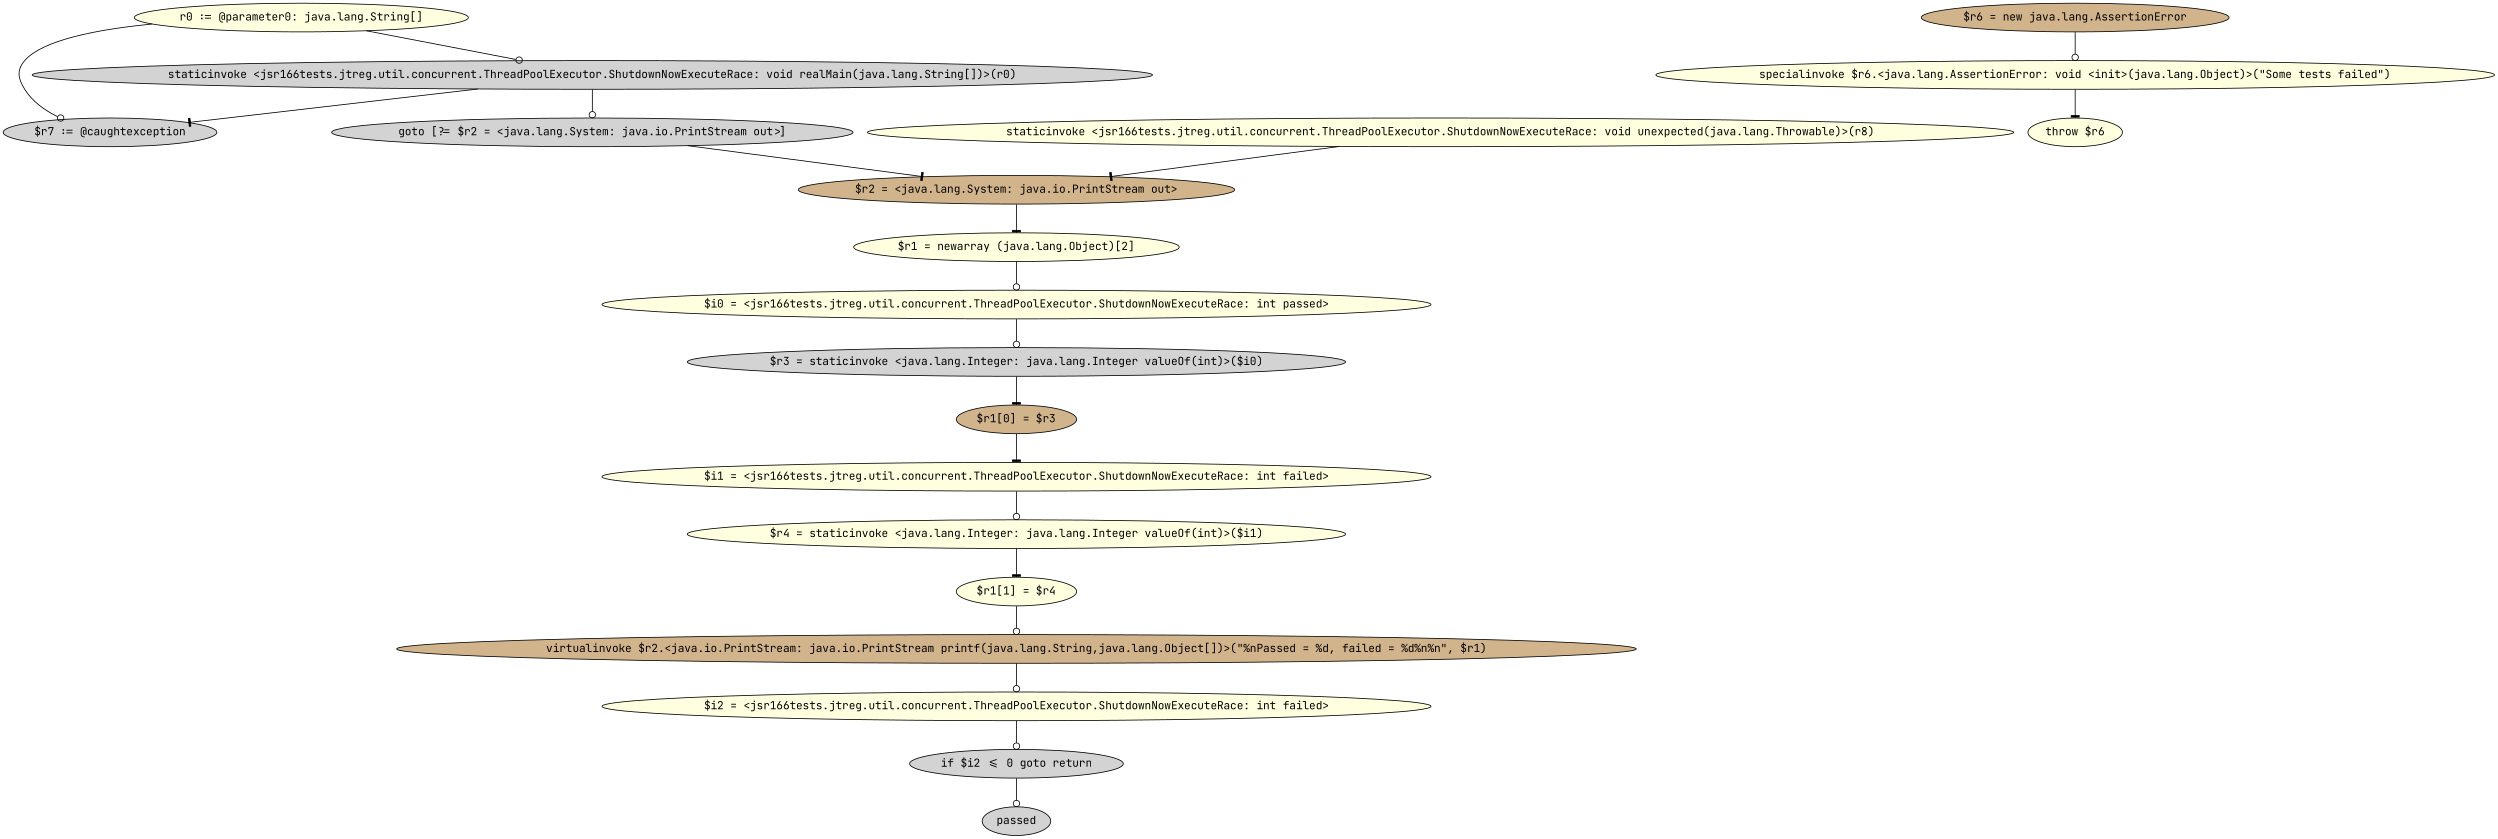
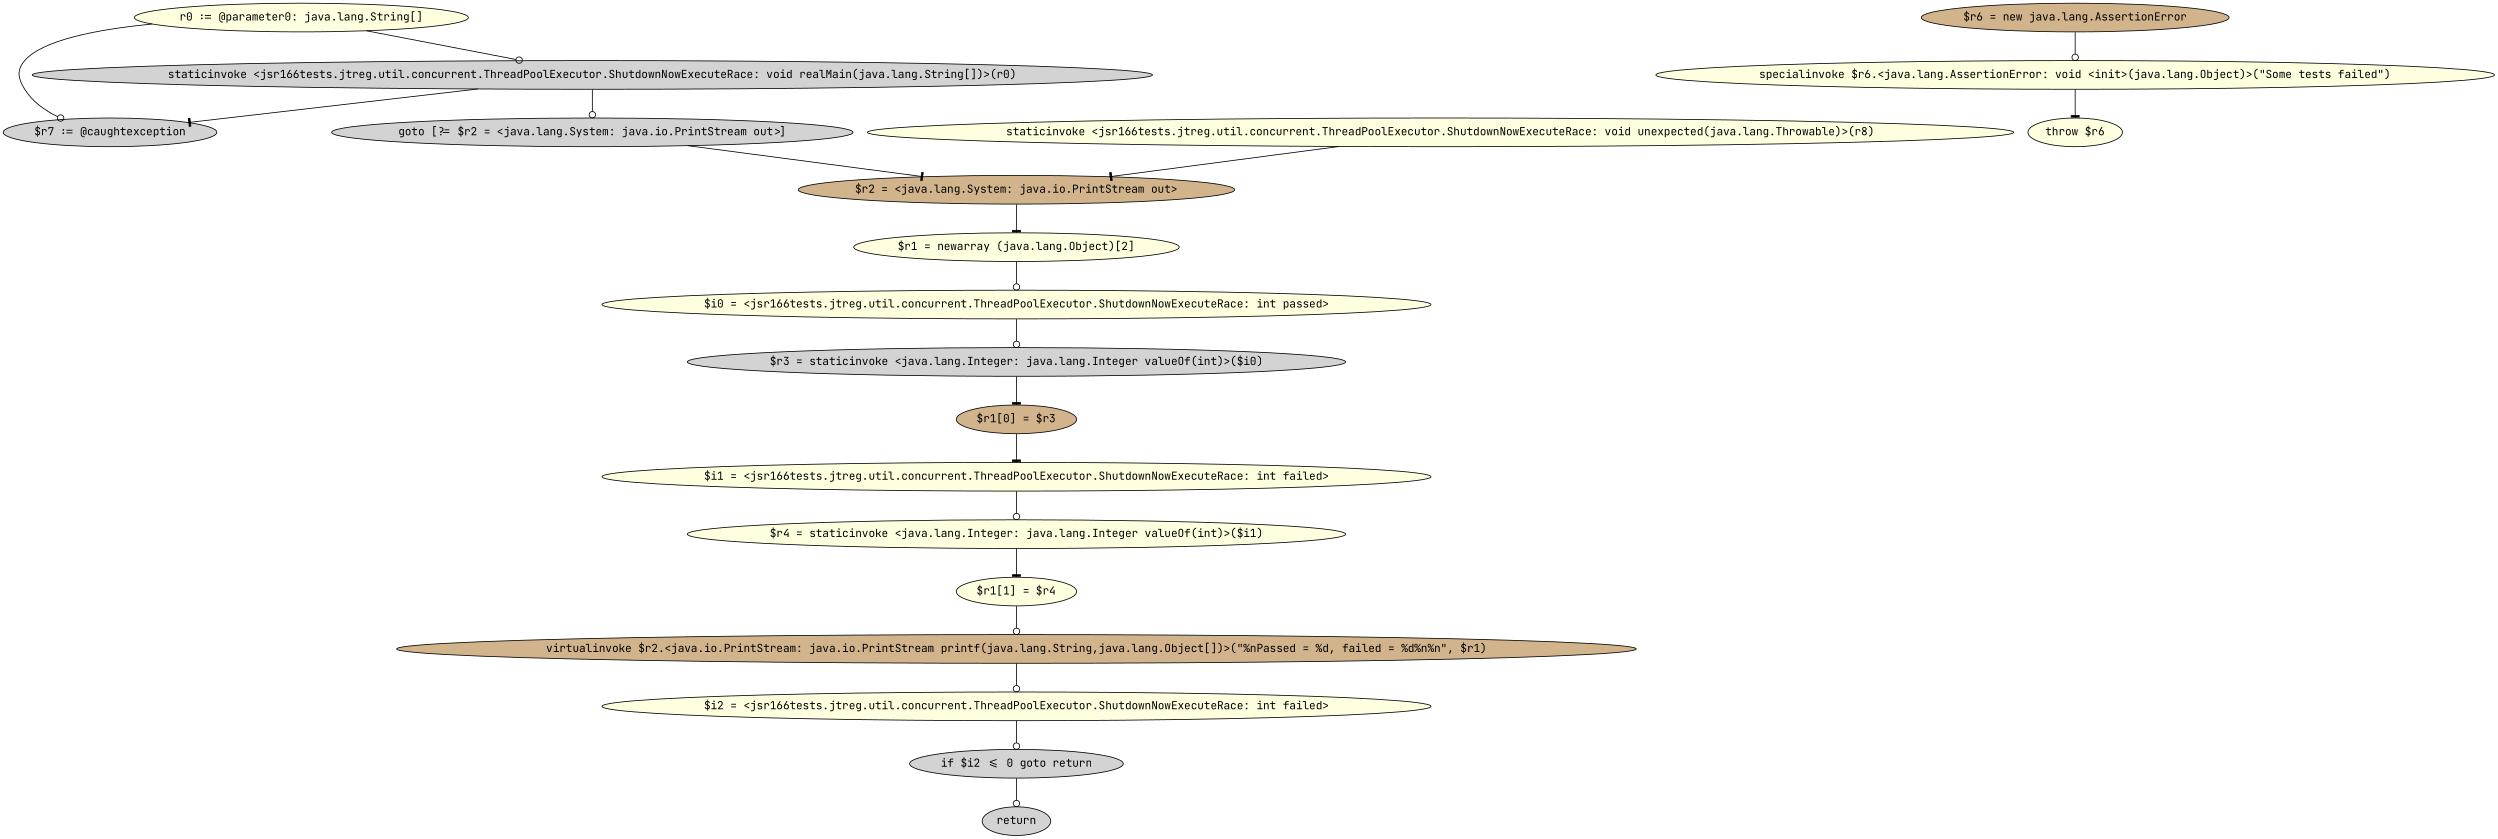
node "passed": label "passed" -> "return"
